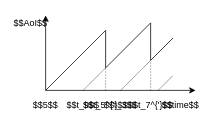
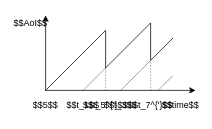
node "$$t_9$$": label "$$t_9$$" -> "$$t_1$$"
